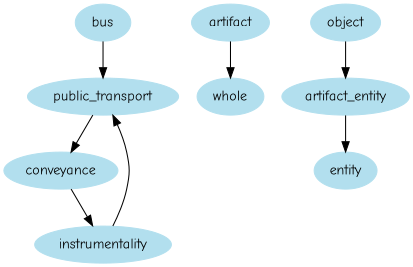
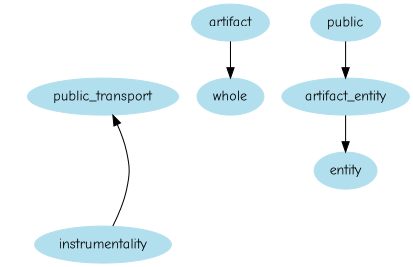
node "bus": removed
node "object": label "object" -> "public"
node "conveyance": removed
